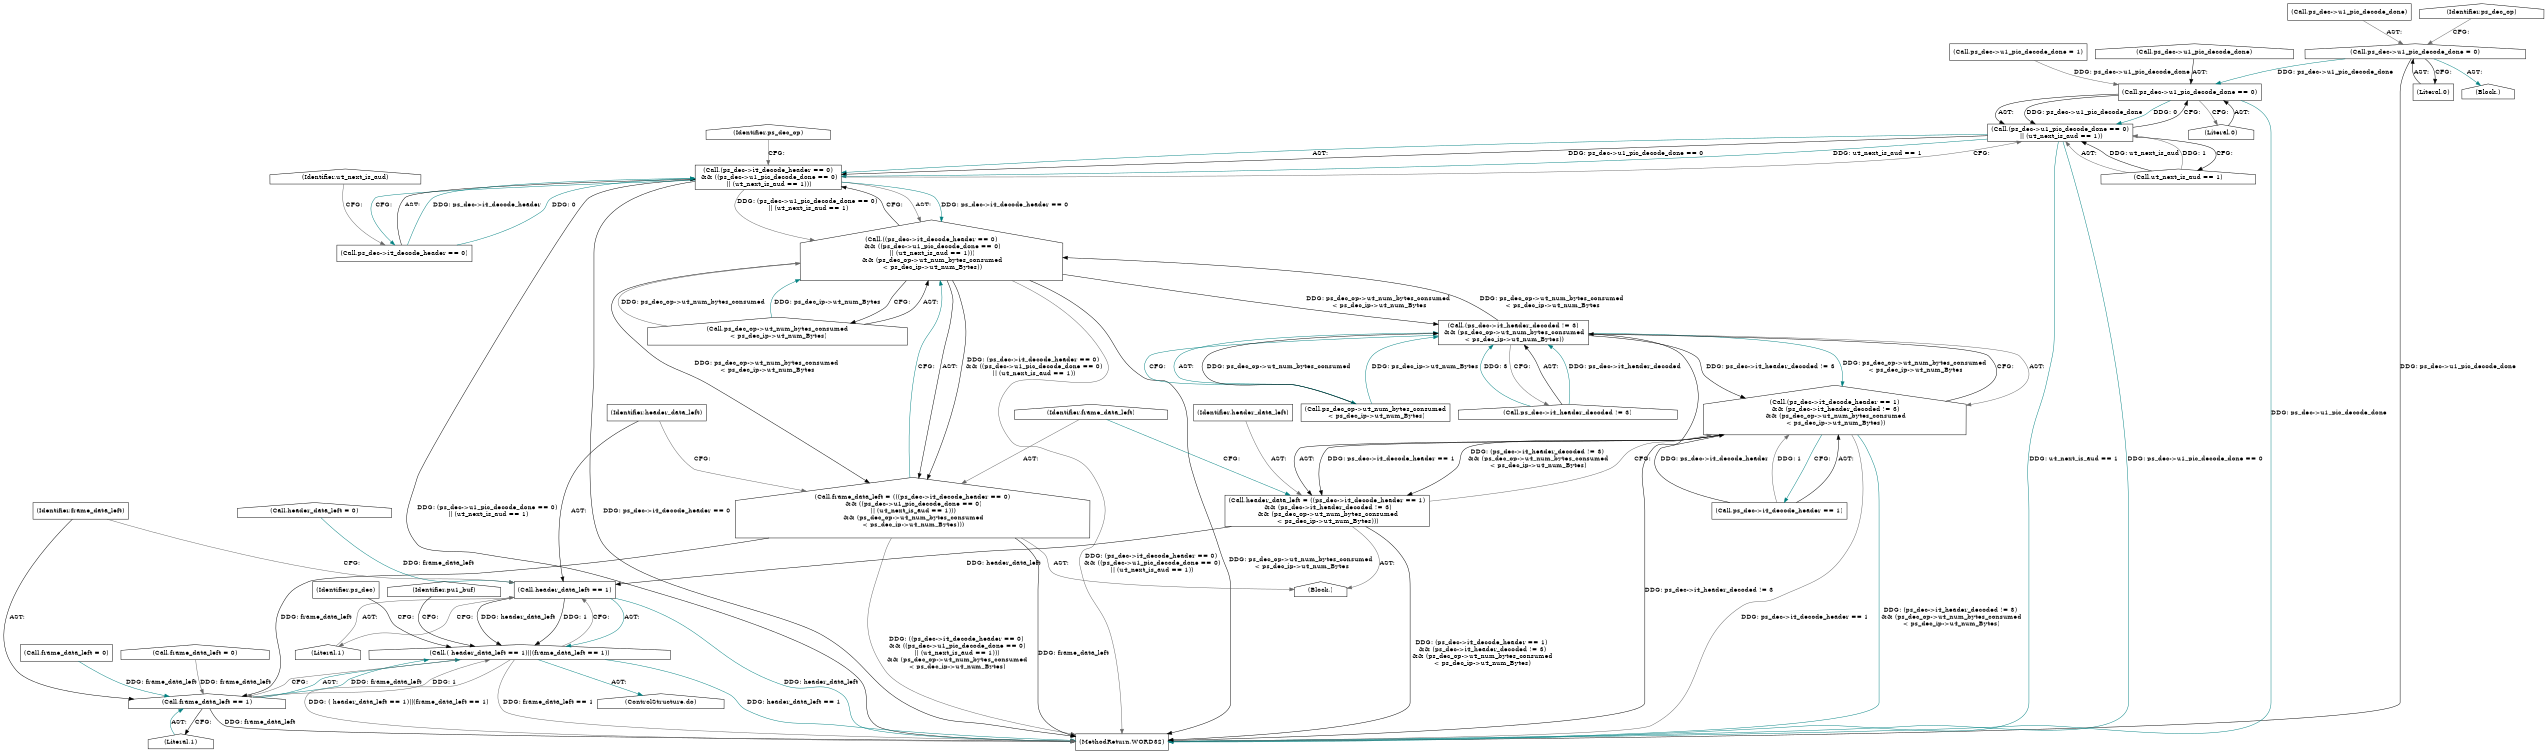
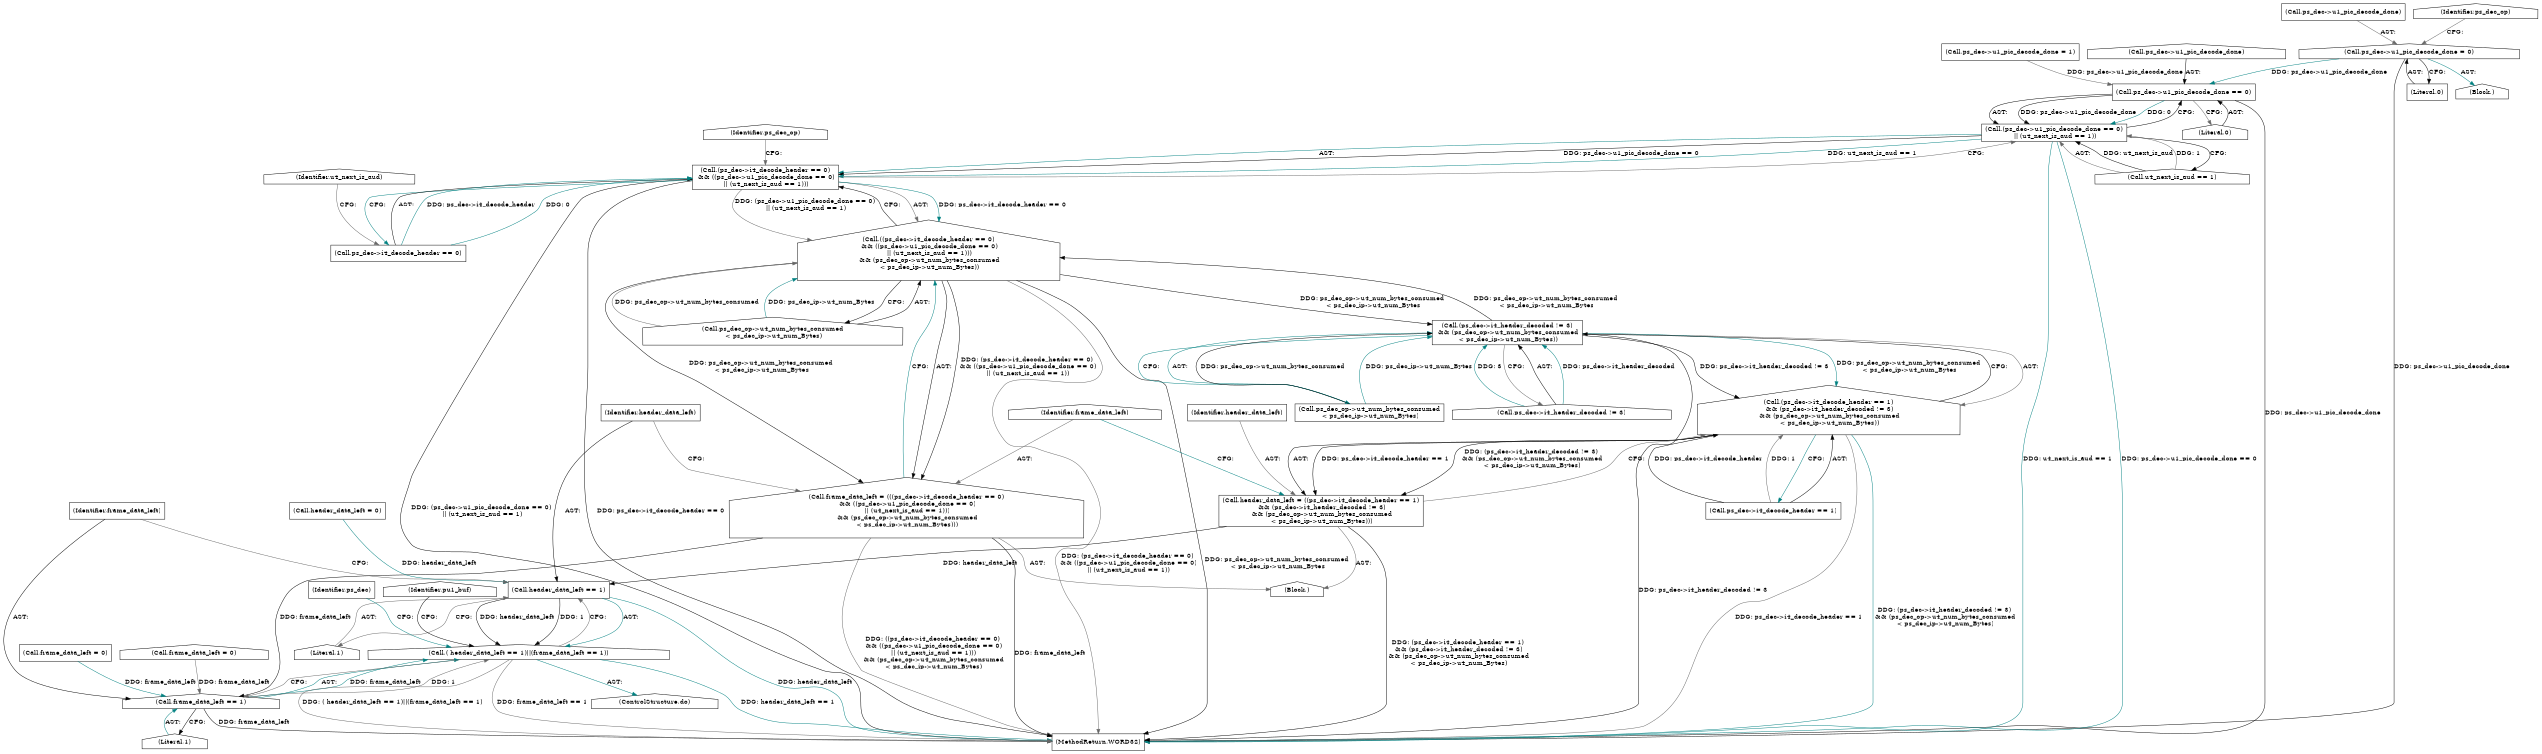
node "(Call,header_data_left = 0)": shape house -> box
edge "(Call,header_data_left = 0)" -> "(Call,header_data_left == 1)": label "DDG: frame_data_left" -> "DDG: header_data_left"
edge "(Identifier,ps_dec)" -> "(Call,( header_data_left == 1)||(frame_data_left == 1))": color black -> teal
edge "(Call,ps_dec->u1_pic_decode_done == 0)" -> "(MethodReturn,WORD32)": color teal -> black
